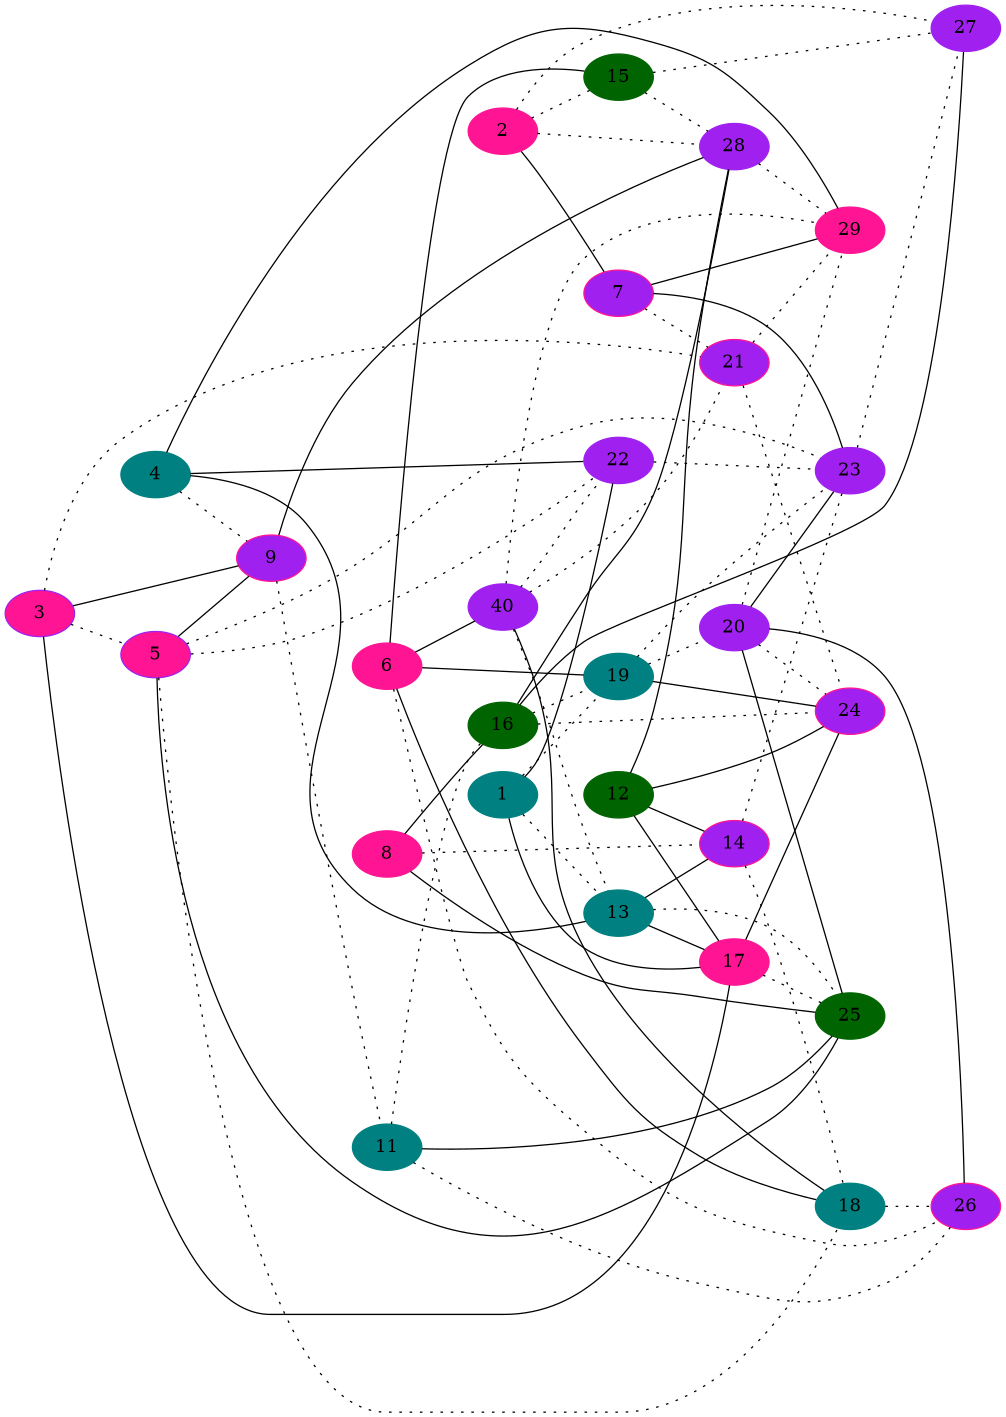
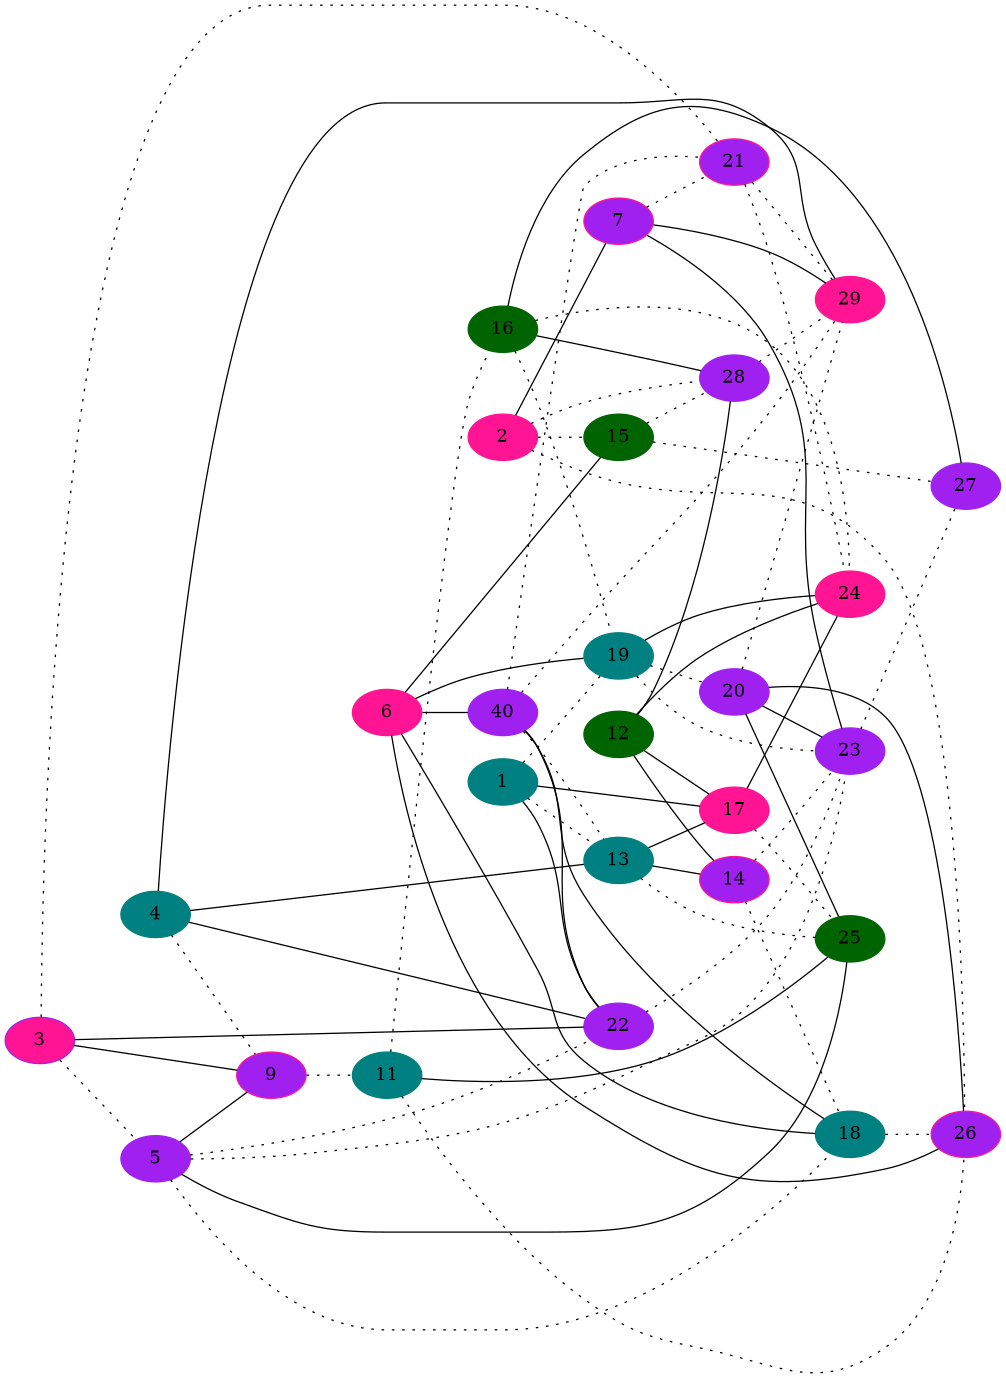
edge "27" -- "2": now "26" -- "2"
edge "28" -- "9": removed
edge "22" -- "40": style dotted -> solid
node "5": fillcolor deeppink -> purple
edge "20" -- "24": removed
node "24": fillcolor purple -> deeppink
node "8": removed
edge "6" -- "26": style dotted -> solid
edge "3" -- "17": now "3" -- "22"
